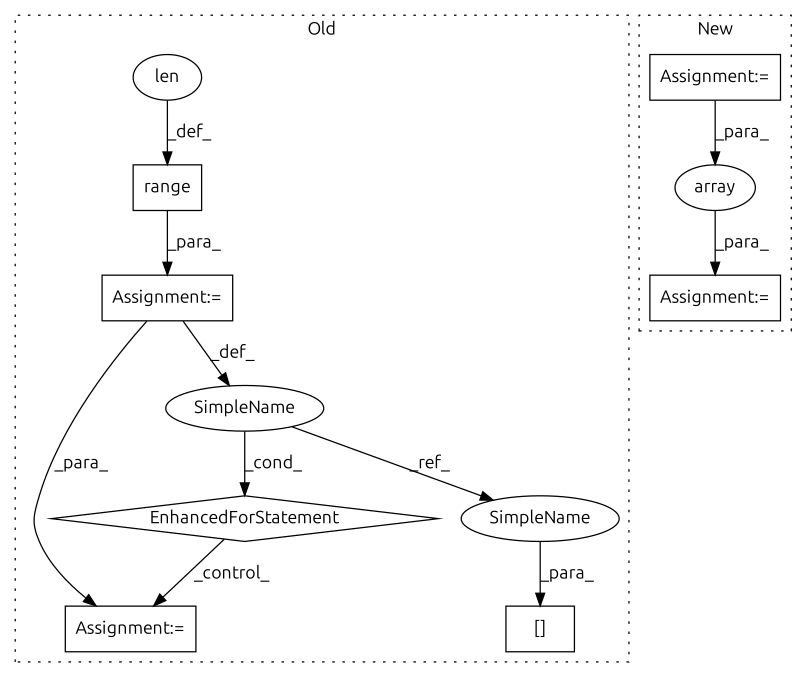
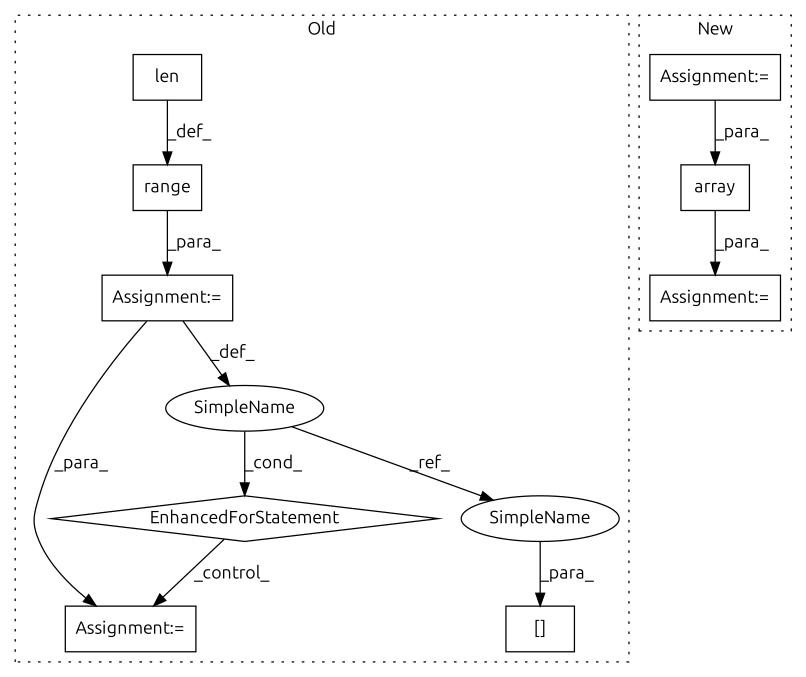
node "len": shape ellipse -> box
node "array": shape ellipse -> box
